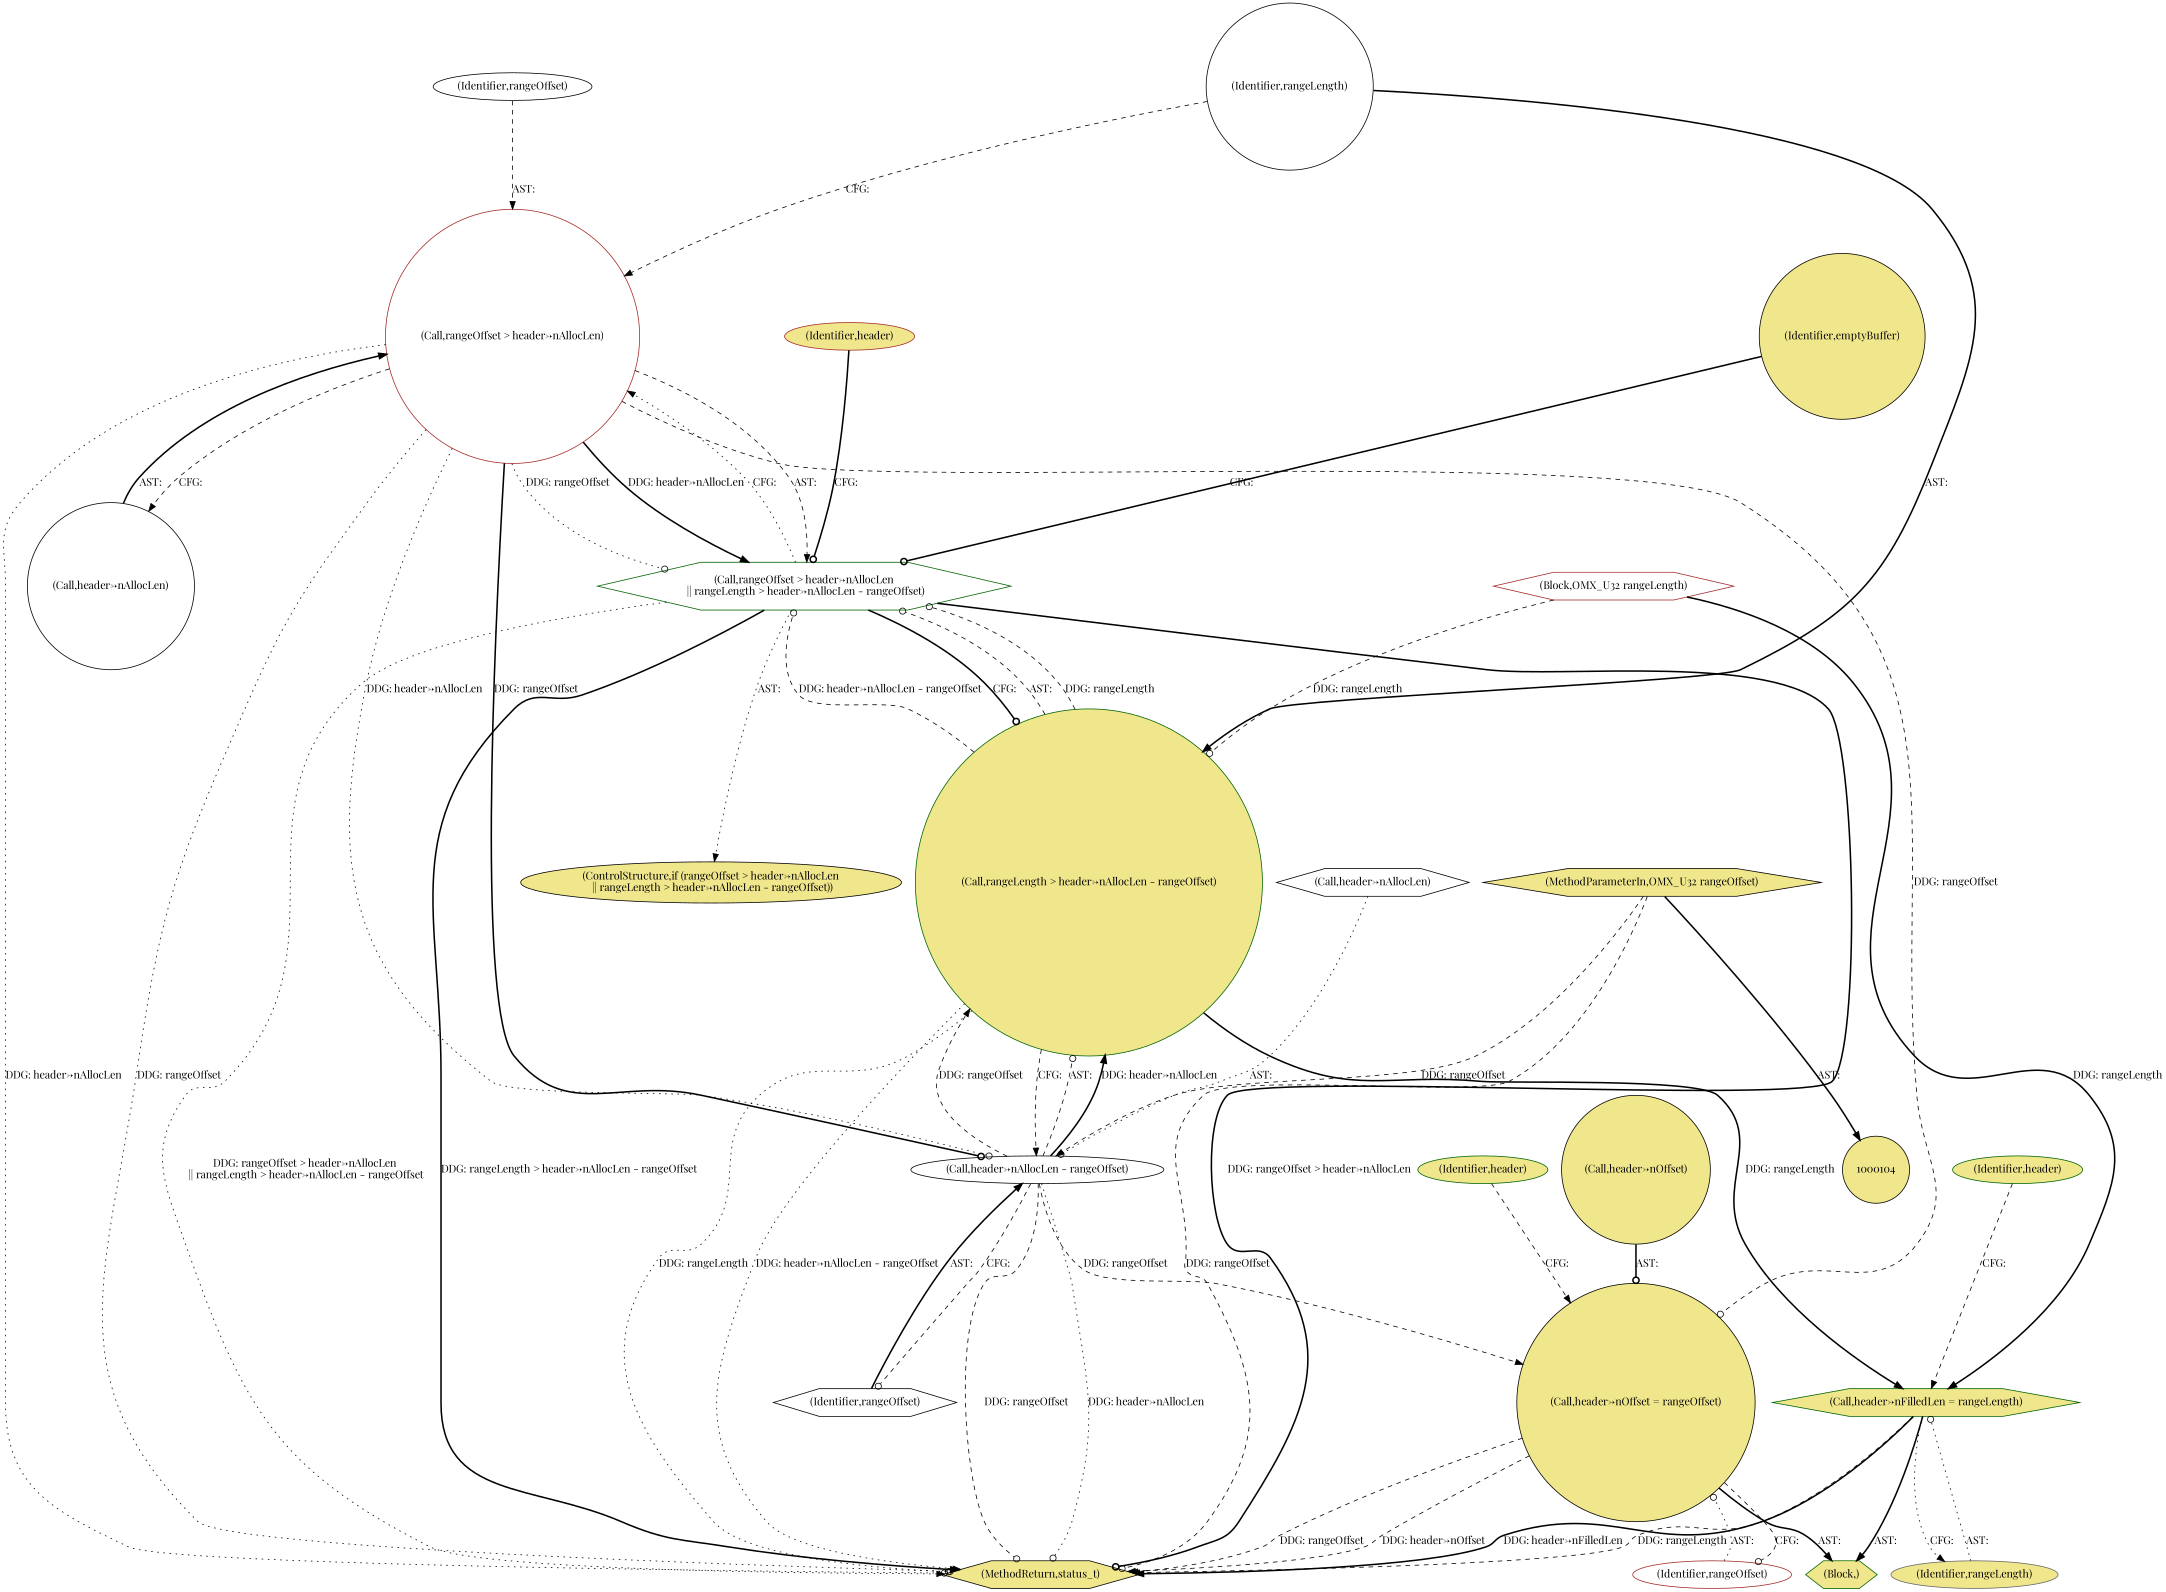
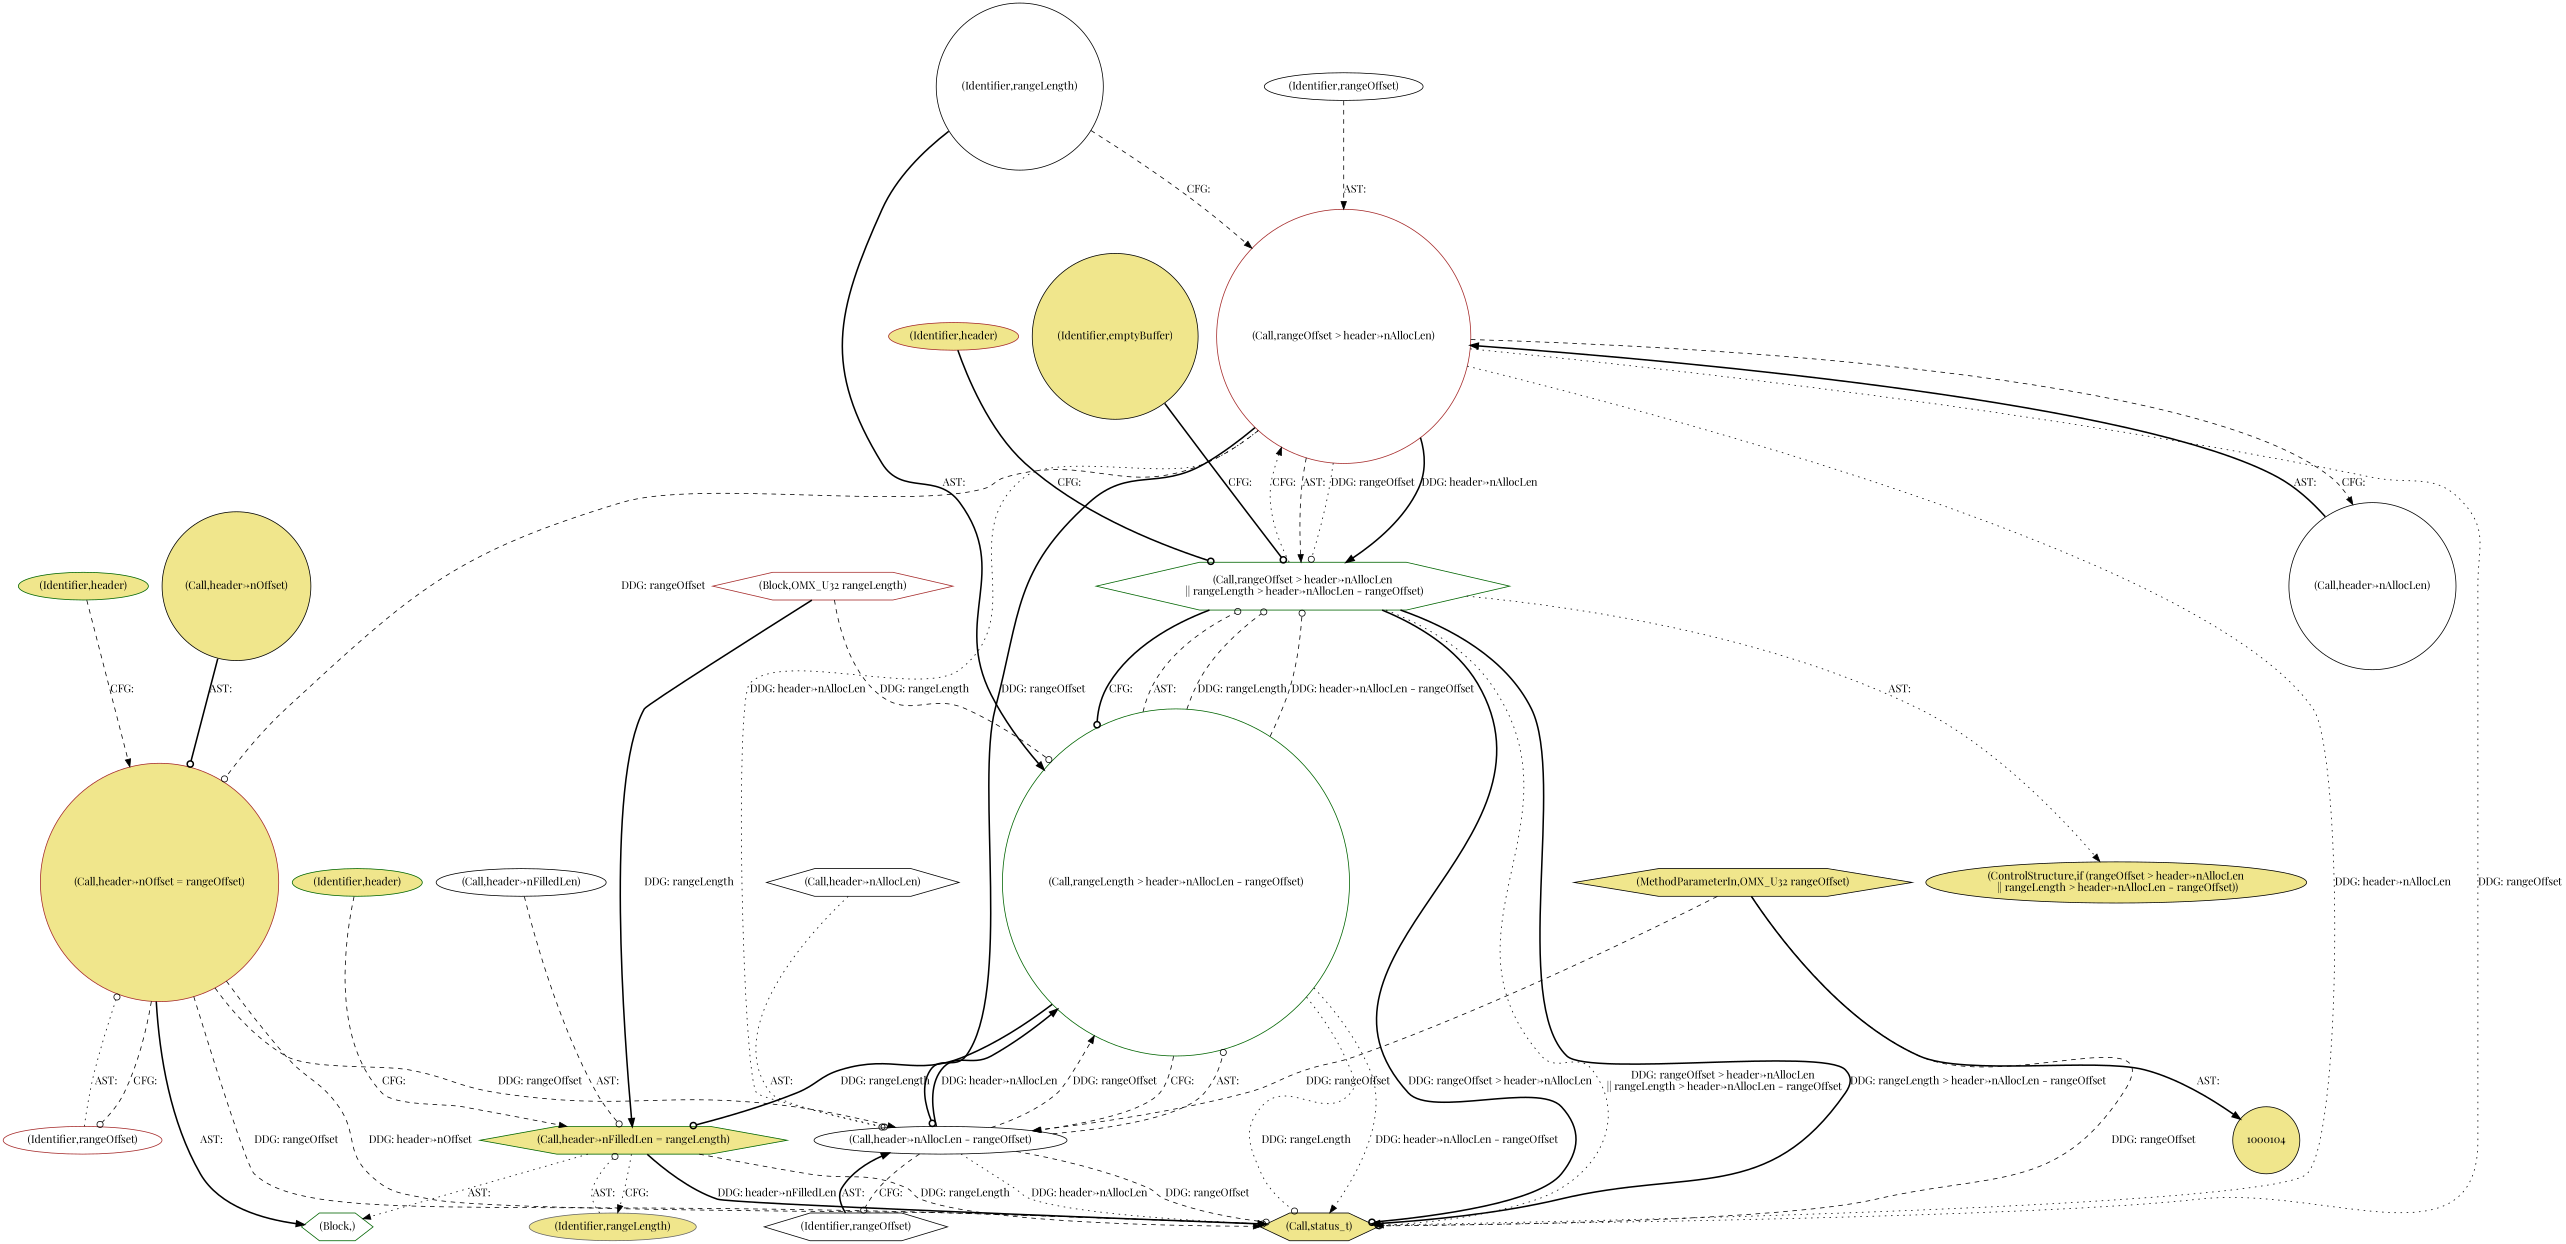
node "(Call,header->nFilledLen)": added
node "(Call,rangeLength > header->nAllocLen - rangeOffset)": fillcolor khaki -> white
edge "(Call,rangeLength > header->nAllocLen - rangeOffset)" -> "(Call,header->nFilledLen = rangeLength)": arrowhead normal -> odot
edge "(Call,header->nAllocLen - rangeOffset)" -> "(Call,header->nOffset = rangeOffset)": reversed
node "(Call,header->nOffset = rangeOffset)": color black -> brown
edge "(Call,header->nFilledLen = rangeLength)" -> "(Block,)": style bold -> dotted
node "(MethodReturn,status_t)": label "(MethodReturn,status_t)" -> "(Call,status_t)"
node "(Block,)": fillcolor khaki -> white
